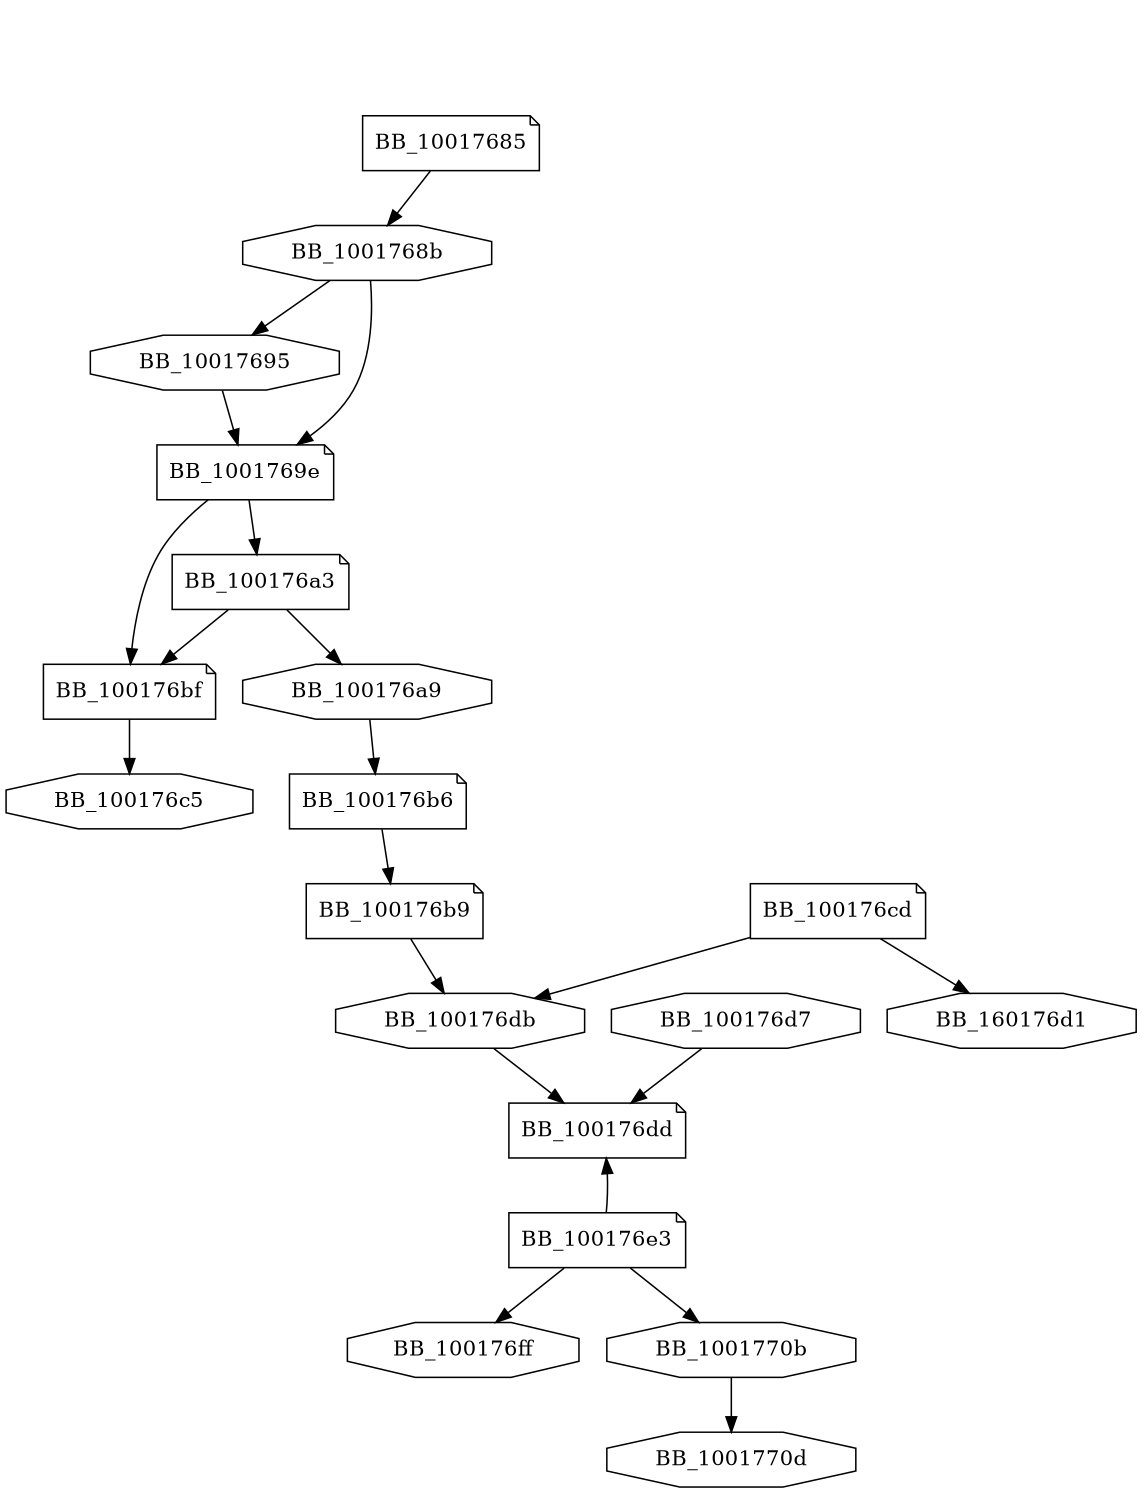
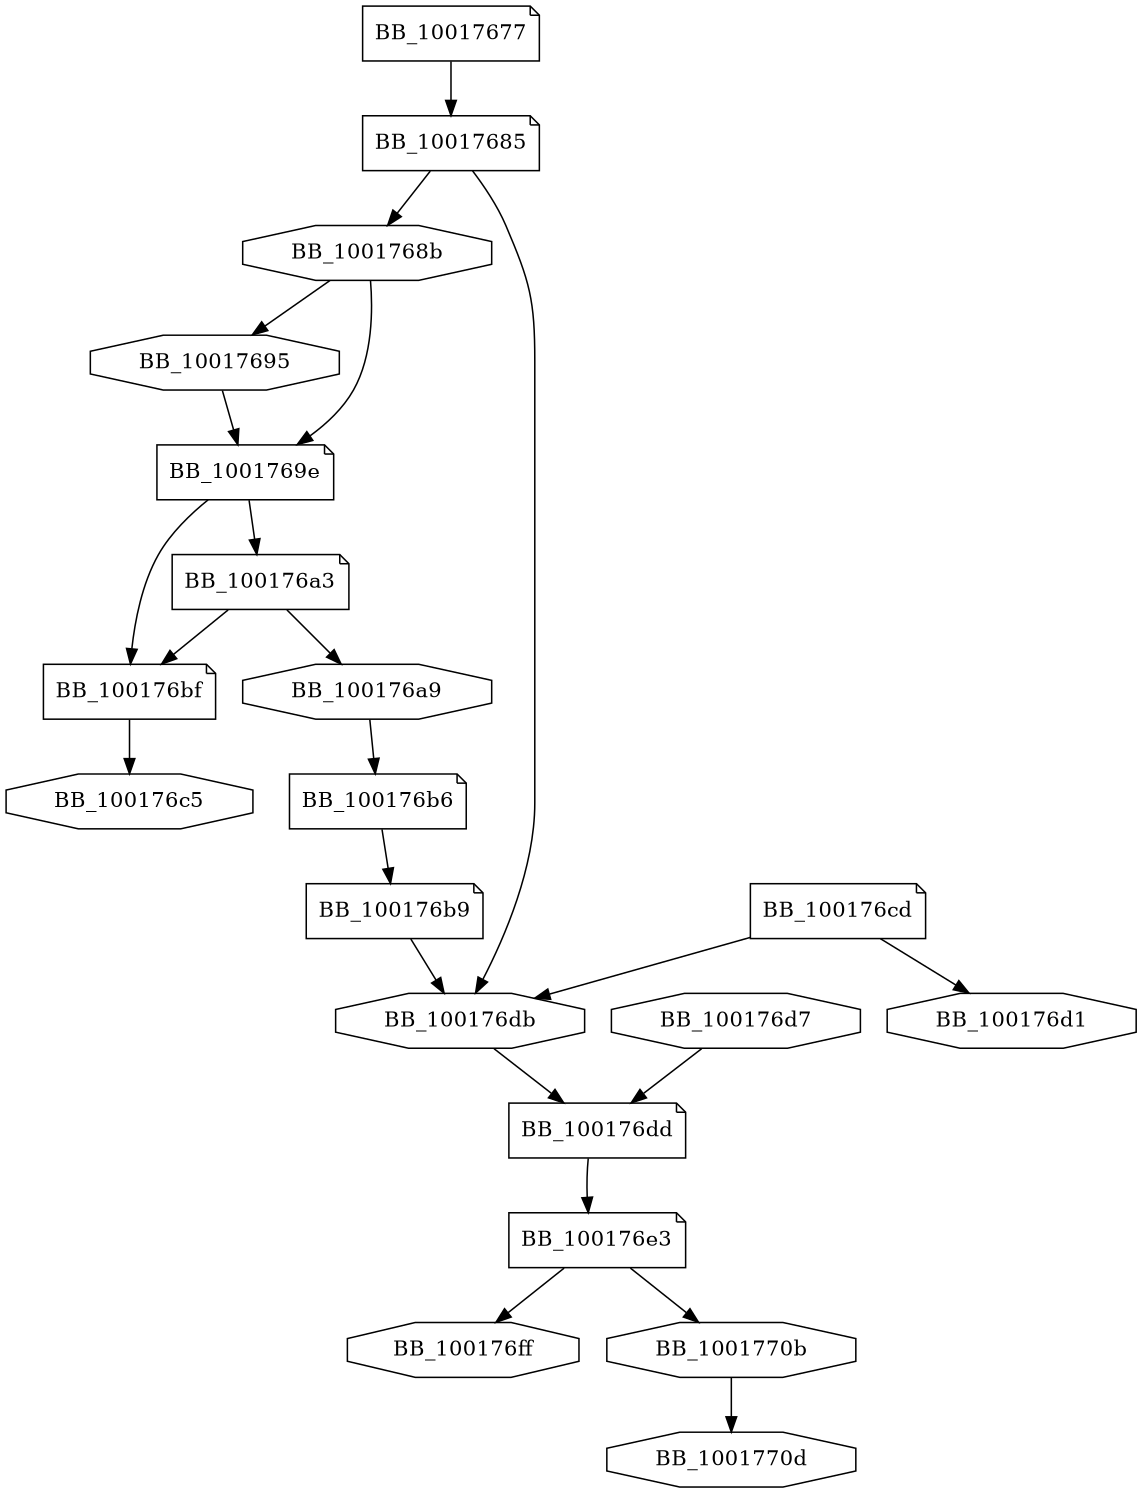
node "BB_10017677": added
edge "BB_10017685" -> "BB_100176db": added
node "BB_160176d1": label "BB_160176d1" -> "BB_100176d1"
edge "BB_100176e3" -> "BB_100176dd": reversed
